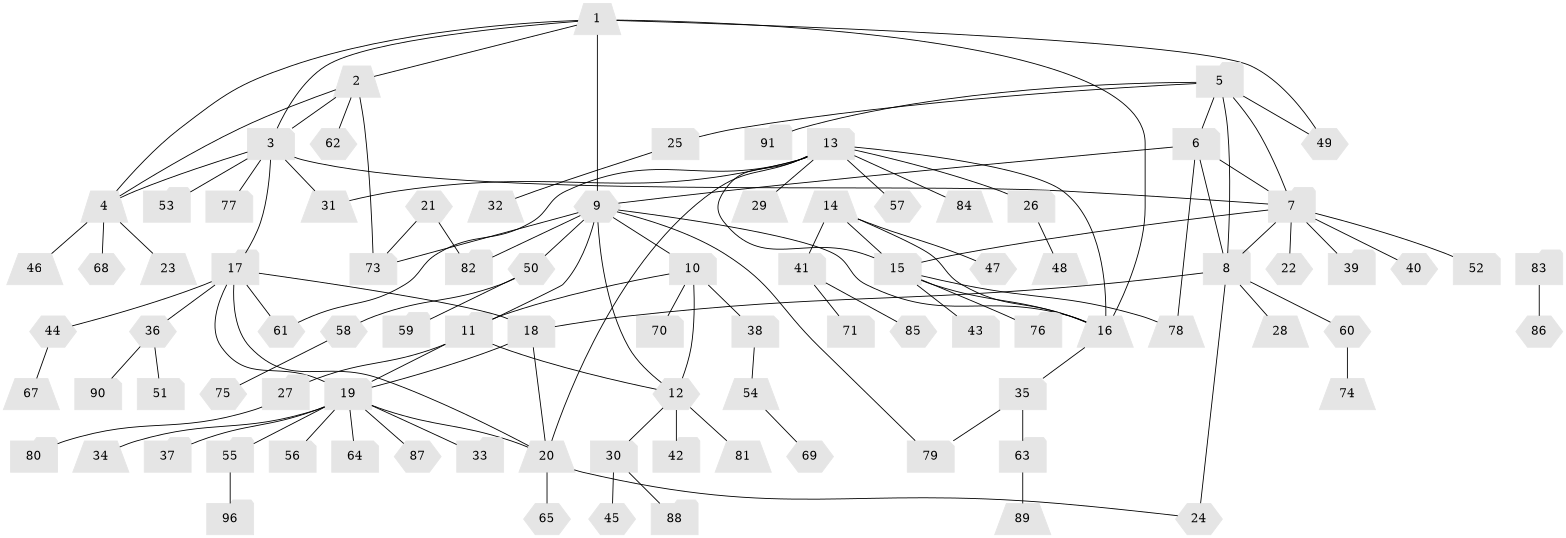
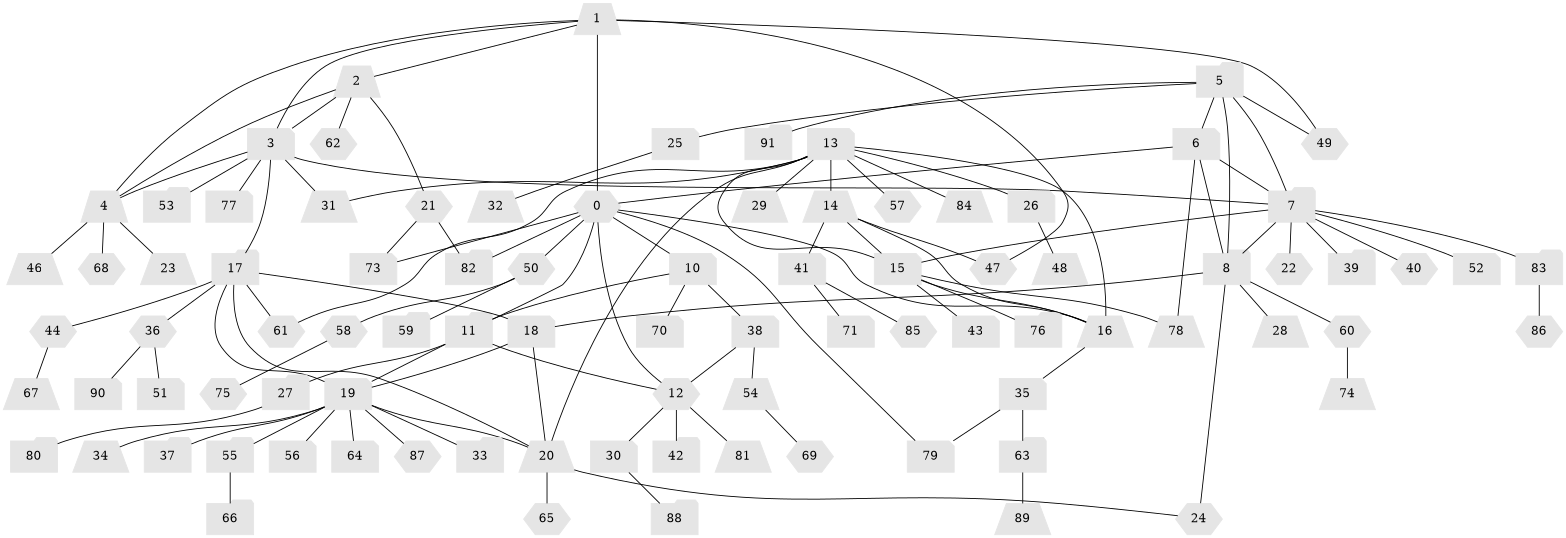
edge "1" -- "16": now "1" -- "47"
edge "13" -- "14": added
edge "2" -- "73": now "2" -- "21"
node "9": label "9" -> "0"
edge "7" -- "83": added
edge "10" -- "12": now "38" -- "12"
node "96": label "96" -> "66"
node "45": removed
